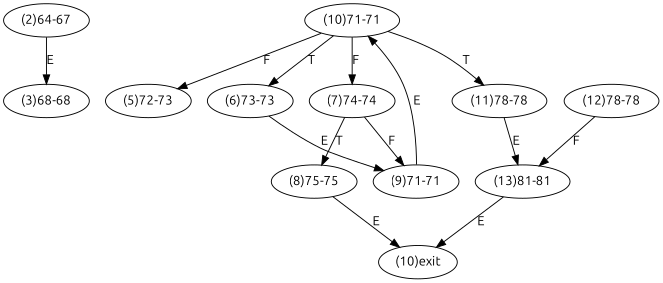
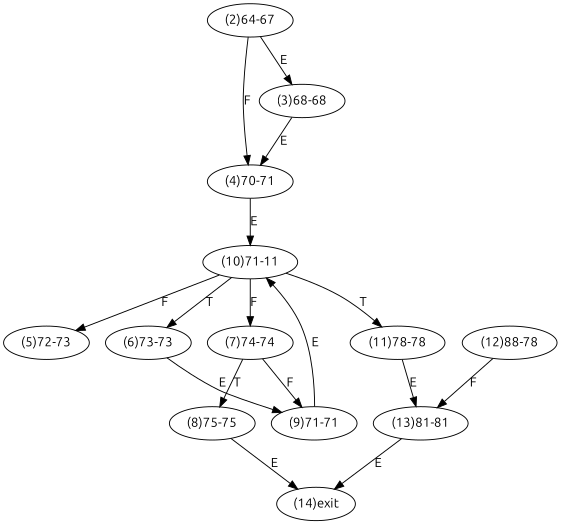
node "(10)71-71": label "(10)71-71" -> "(10)71-11"
node "(12)78-78": label "(12)78-78" -> "(12)88-78"
node "(4)70-71": added
node "(10)exit": label "(10)exit" -> "(14)exit"
